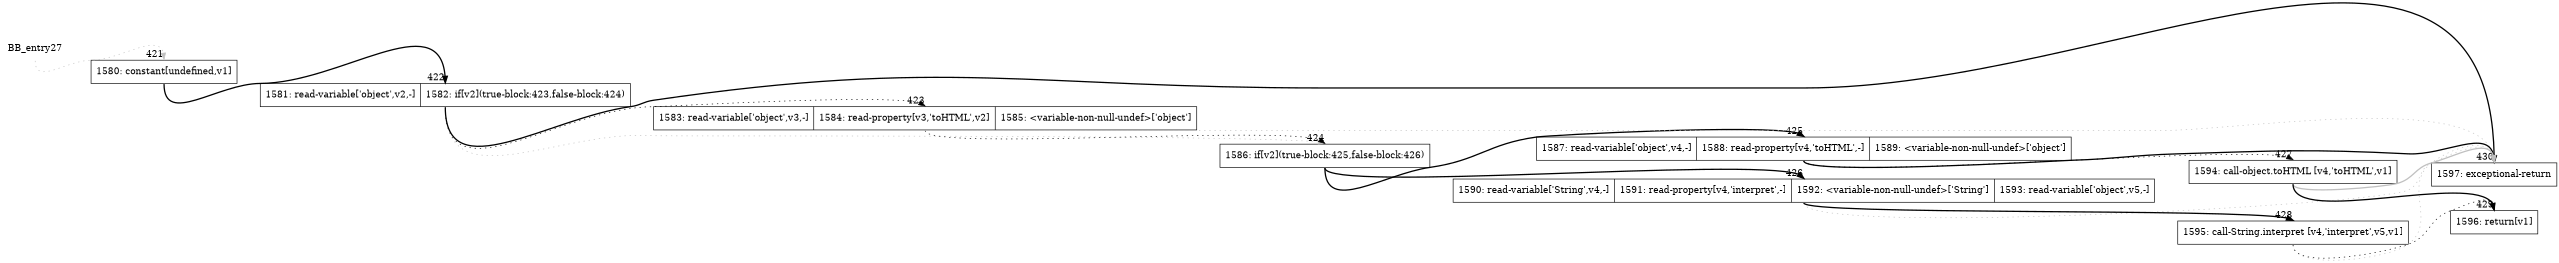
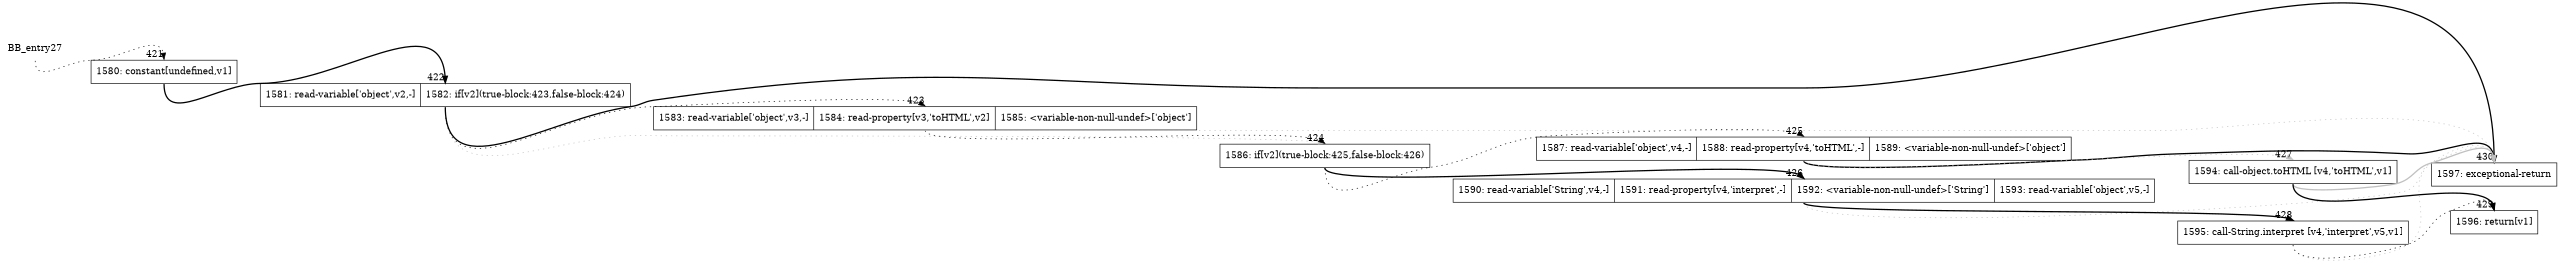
edge "BB_entry27" -> "1580: constant[undefined,v1]": color gray -> black
edge "1586: if[v2](true-block:425,false-block:426)" -> "1587: read-variable['object',v4,-]": style bold -> dotted
edge "1587: read-variable['object',v4,-]" -> "1594: call-object.toHTML [v4,'toHTML',v1]": color black -> gray
